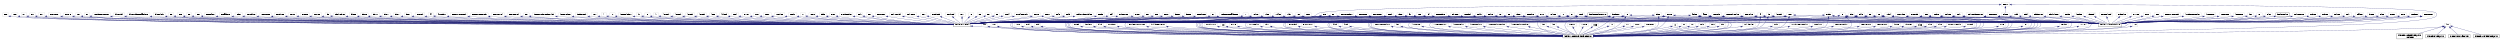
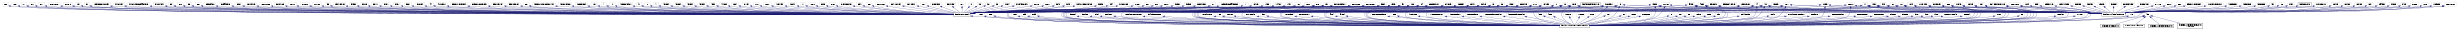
edge "Close" -> "return": now "bezier.NullBezierCurve" -> "return"
